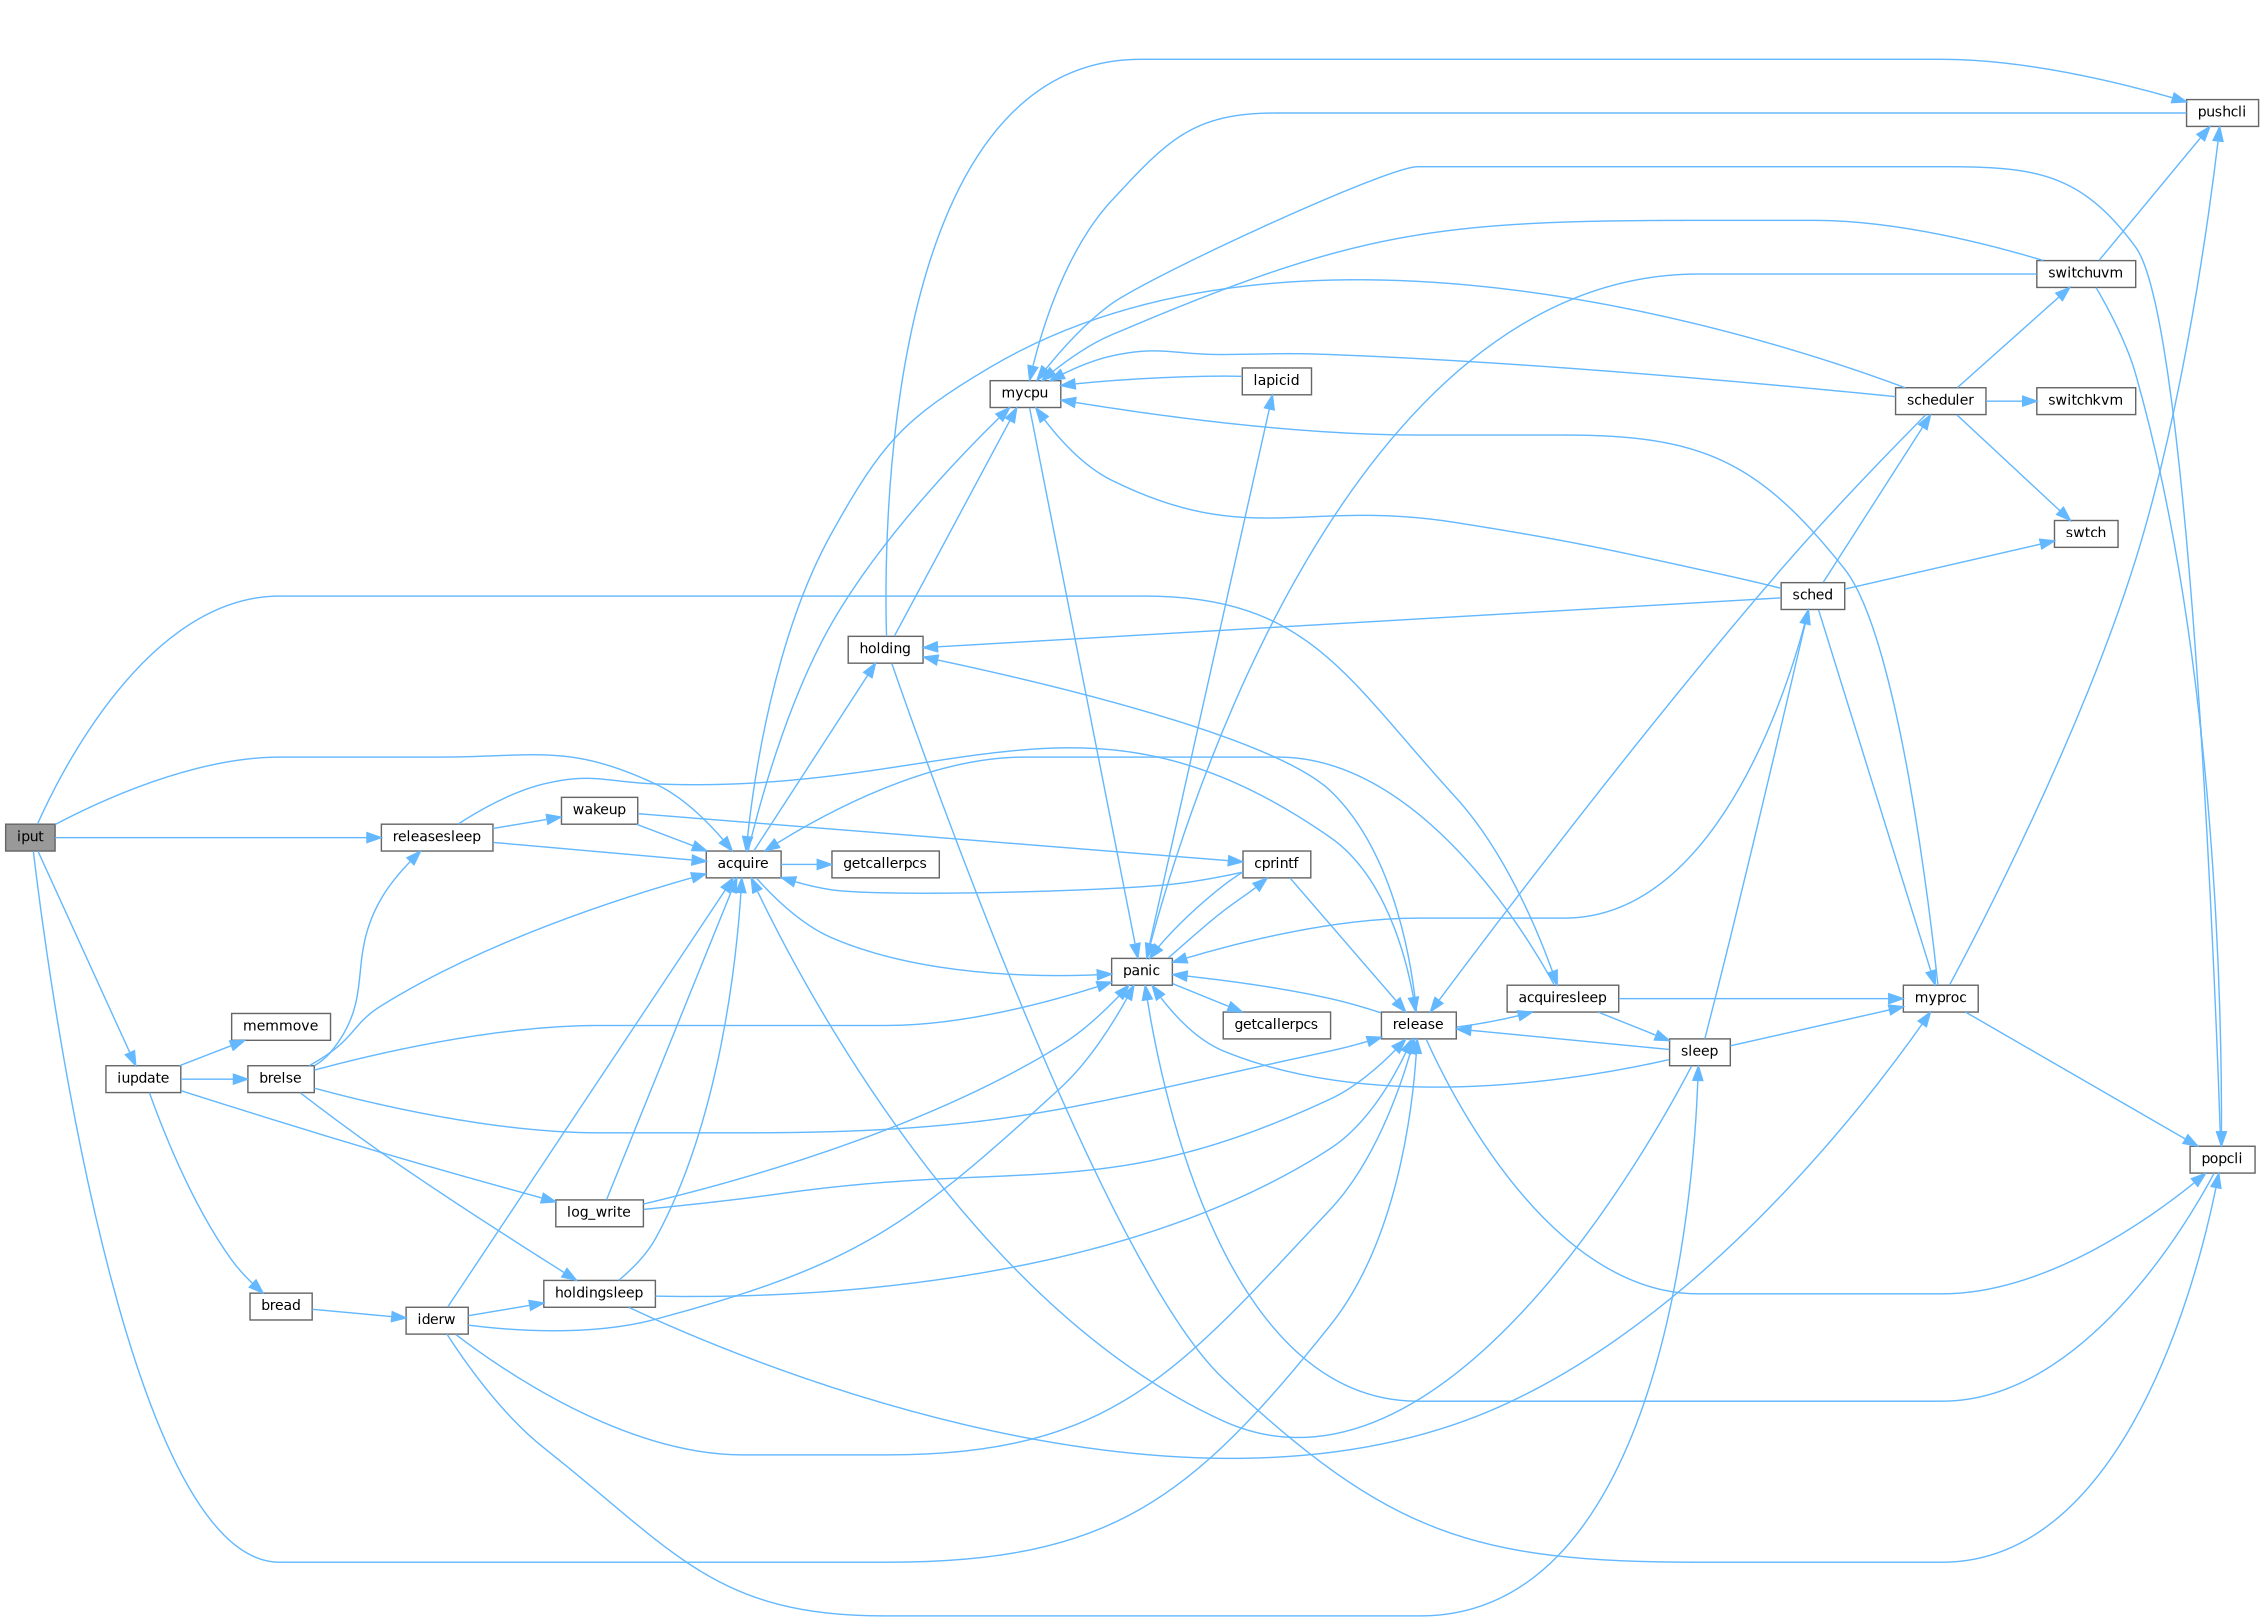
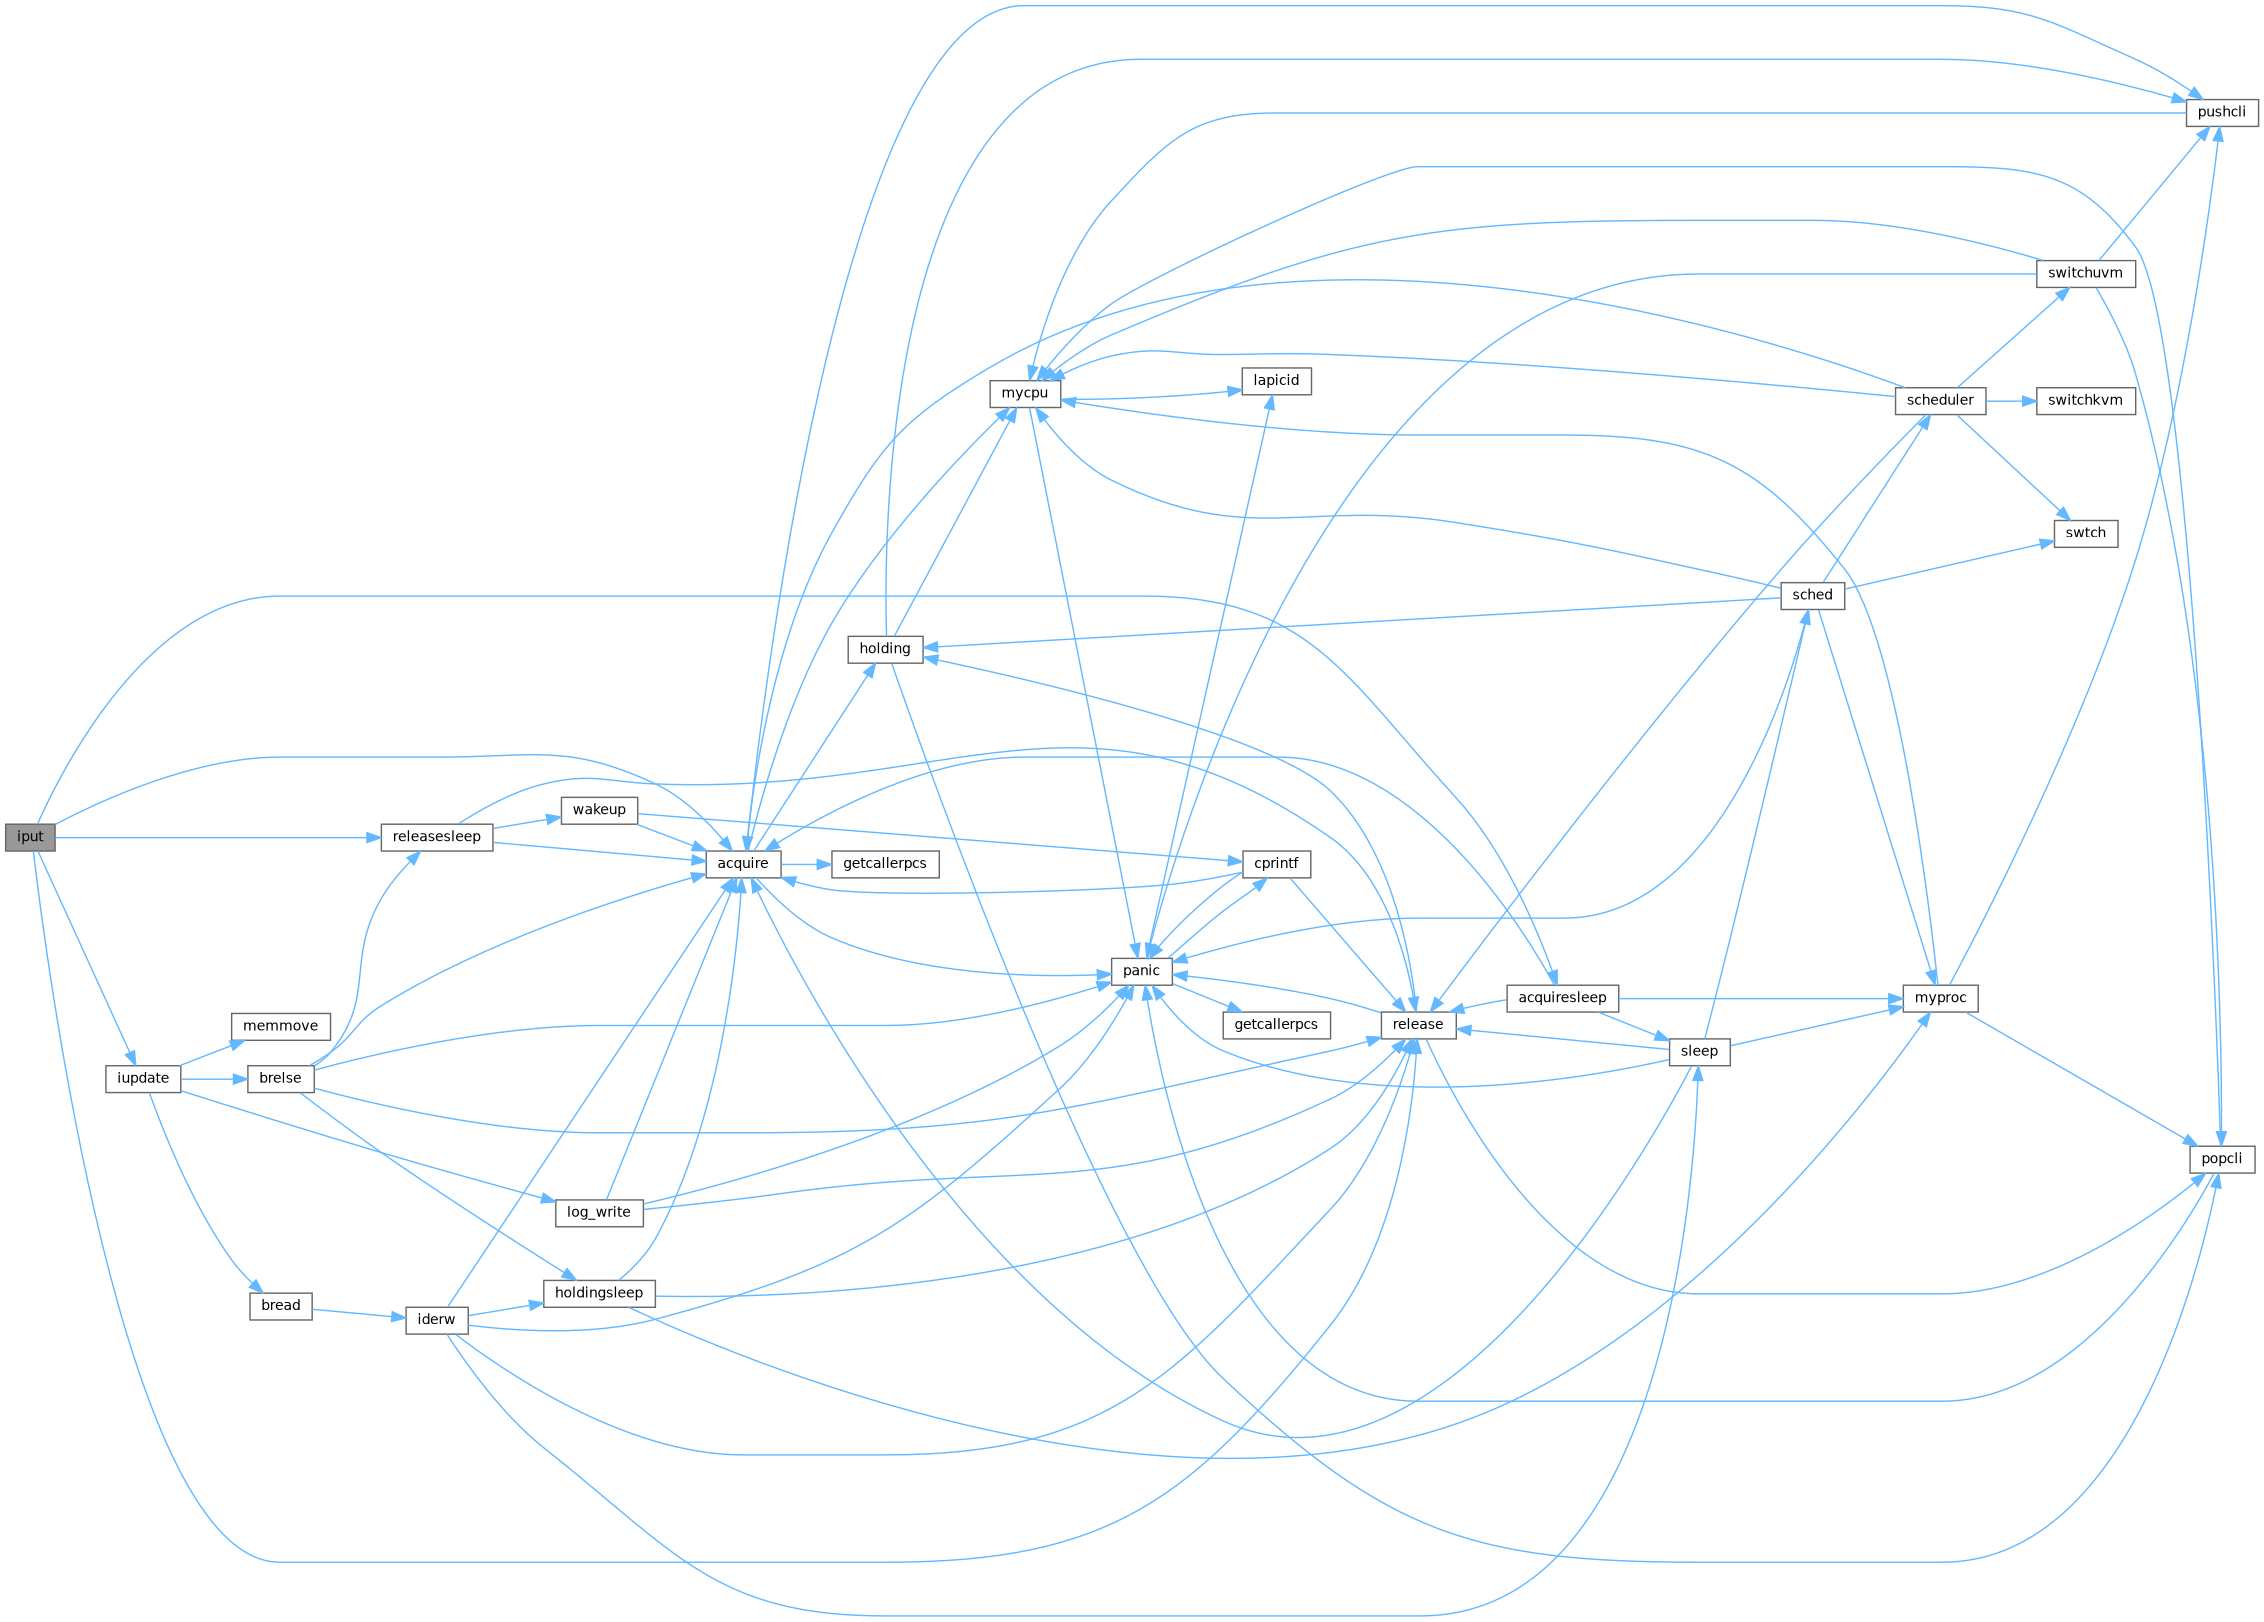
edge "acquire" -> "pushcli": added
edge "lapicid" -> "mycpu": reversed
edge "release" -> "acquiresleep": reversed
